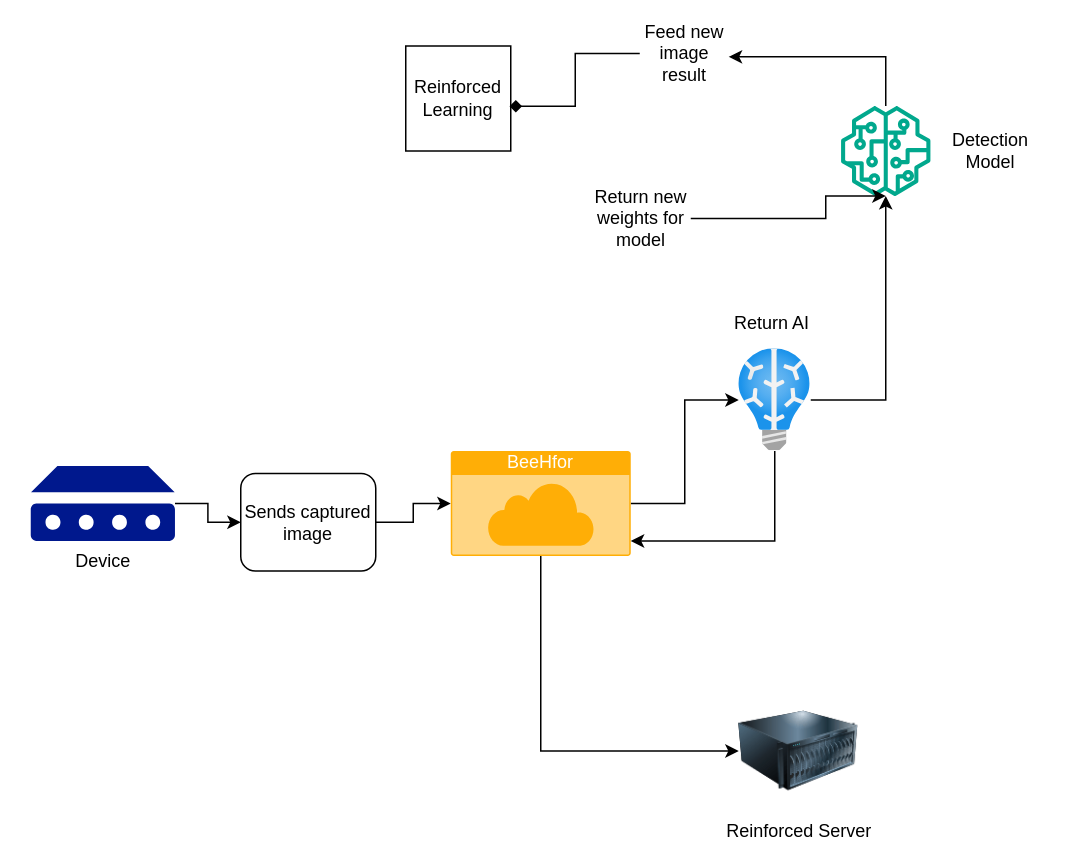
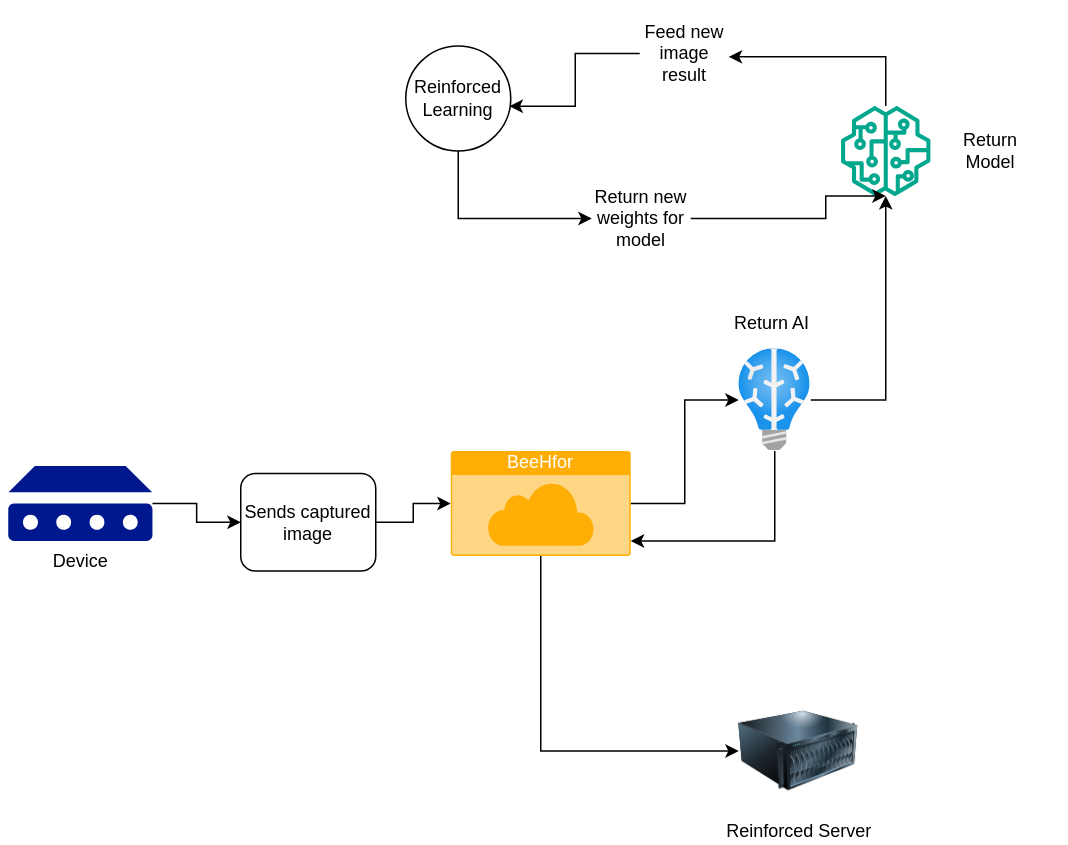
node "Reinforced Learning": shape rectangle -> ellipse
edge "Feed new image result" -> "Reinforced Learning": arrowhead diamond -> classic
node "Detection Model": label "Detection Model" -> "Return Model"
edge "Reinforced Learning" -> "Return new weights for model": added
node "Device": moved (103, 503) -> (80, 503)
